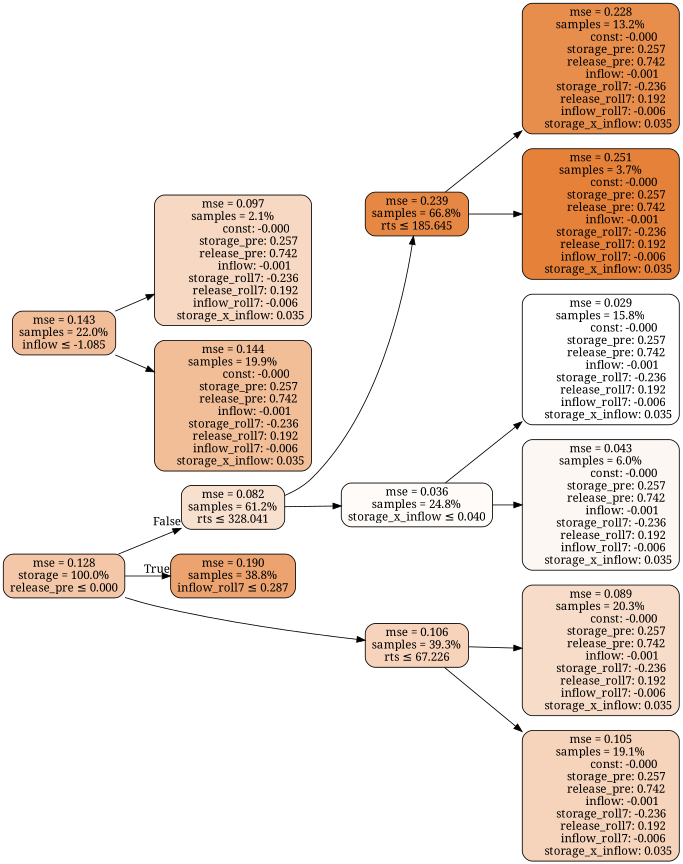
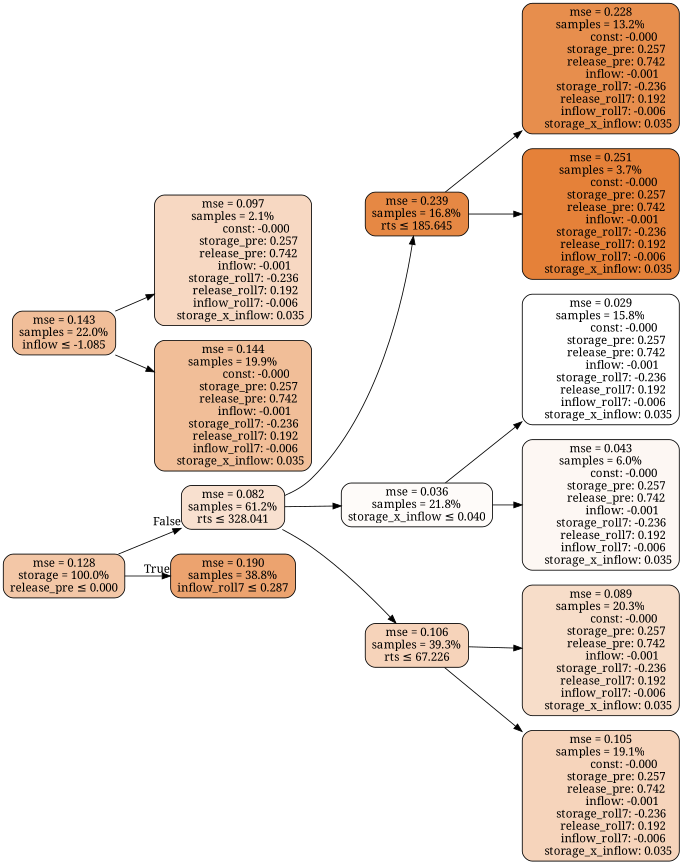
node "mse = 0.239 samples = 66.8% rts ≤ 185.645": label "mse = 0.239 samples = 66.8% rts ≤ 185.645" -> "mse = 0.239 samples = 16.8% rts ≤ 185.645"
node "mse = 0.036 samples = 24.8% storage_x_inflow ≤ 0.040": label "mse = 0.036 samples = 24.8% storage_x_inflow ≤ 0.040" -> "mse = 0.036 samples = 21.8% storage_x_inflow ≤ 0.040"
edge "mse = 0.128 storage = 100.0% release_pre ≤ 0.000" -> "mse = 0.106 samples = 39.3% rts ≤ 67.226": now "mse = 0.082 samples = 61.2% rts ≤ 328.041" -> "mse = 0.106 samples = 39.3% rts ≤ 67.226"
